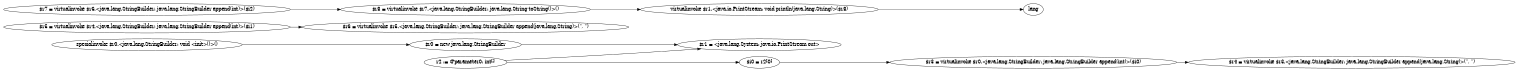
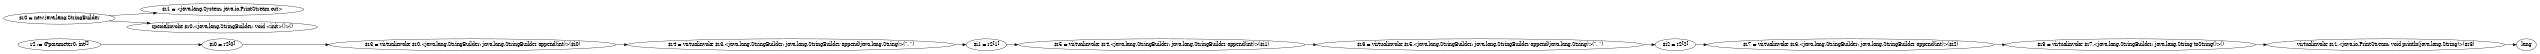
edge "specialinvoke $r0.<java.lang.StringBuilder: void <init>()>()" -> "$r0 = new java.lang.StringBuilder": reversed
node "$i1 = r2[1]": added
node "$i2 = r2[2]": added
edge "r2 := @parameter0: int[]" -> "$r1 = <java.lang.System: java.io.PrintStream out>": removed
